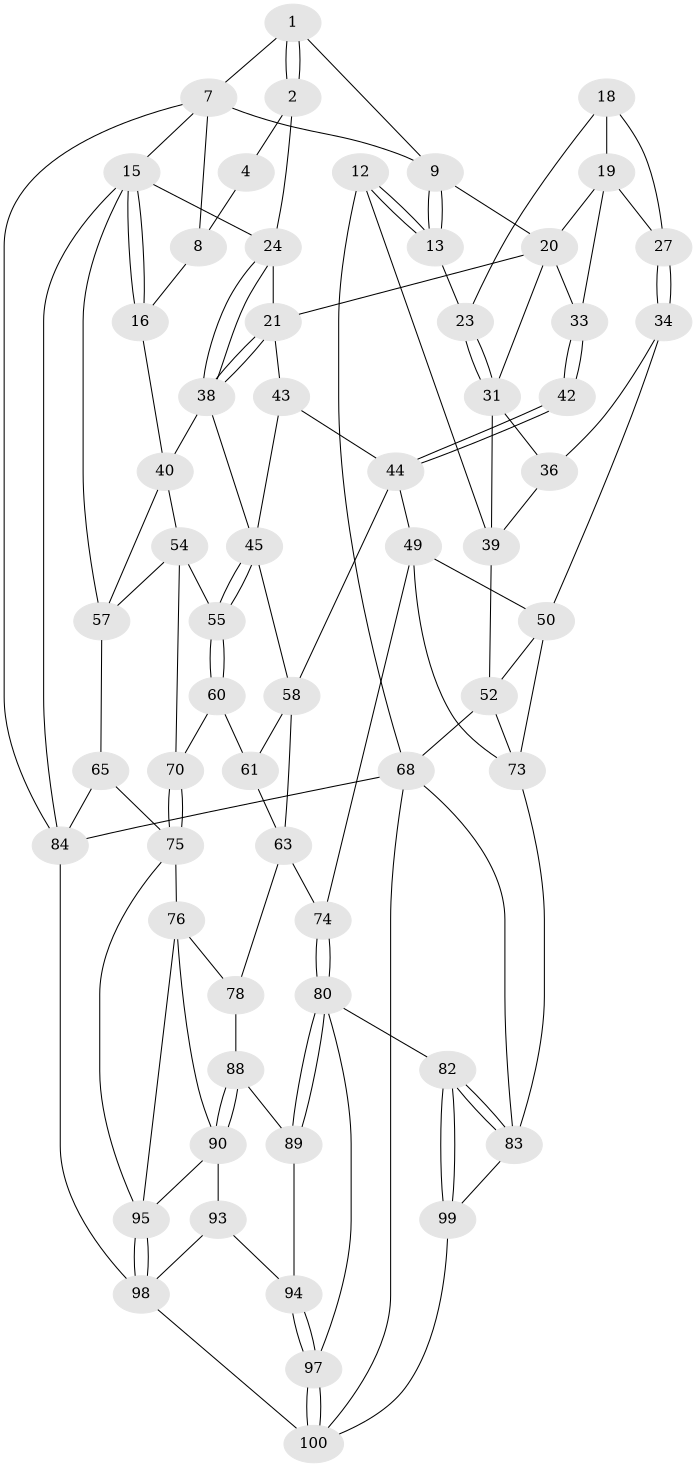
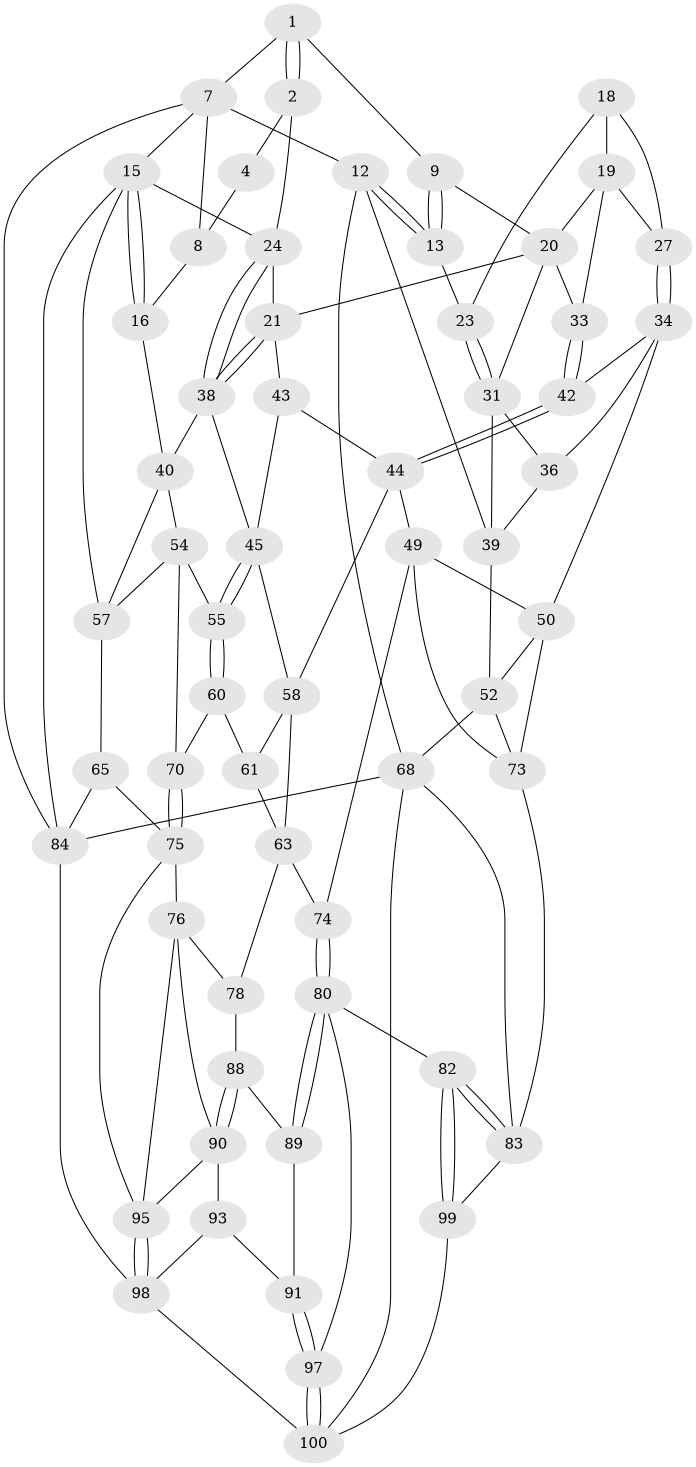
edge "7" -- "9": now "7" -- "12"
edge "34" -- "42": added
node "94": label "94" -> "91"
